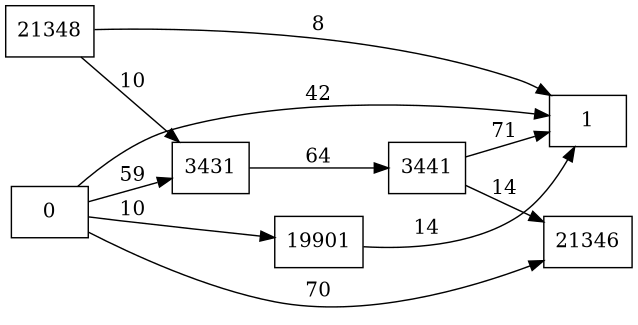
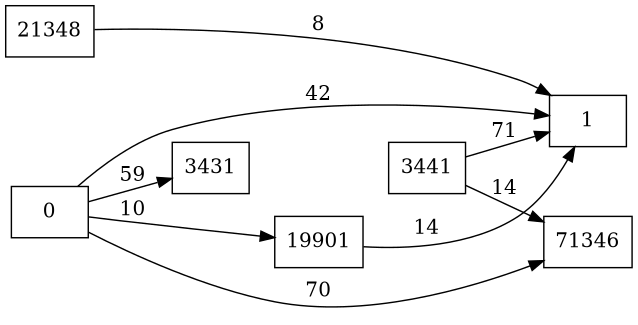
edge "21348" -> "3431": removed, label "10"
edge "3431" -> "3441": removed, label "64"
node "21346": label "21346" -> "71346"
